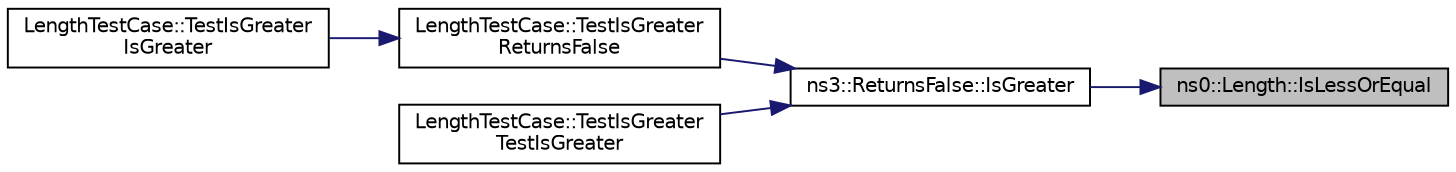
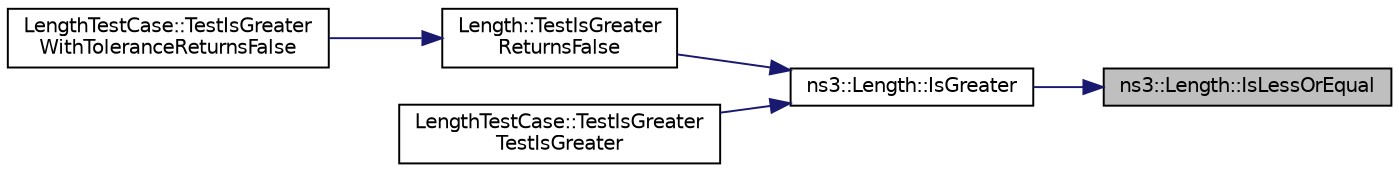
node "LengthTestCase::TestIsGreater IsGreater": label "LengthTestCase::TestIsGreater IsGreater" -> "LengthTestCase::TestIsGreater WithToleranceReturnsFalse"
node "LengthTestCase::TestIsGreater ReturnsFalse": label "LengthTestCase::TestIsGreater ReturnsFalse" -> "Length::TestIsGreater ReturnsFalse"
node "ns3::ReturnsFalse::IsGreater": label "ns3::ReturnsFalse::IsGreater" -> "ns3::Length::IsGreater"
node "ns0::Length::IsLessOrEqual": label "ns0::Length::IsLessOrEqual" -> "ns3::Length::IsLessOrEqual"
